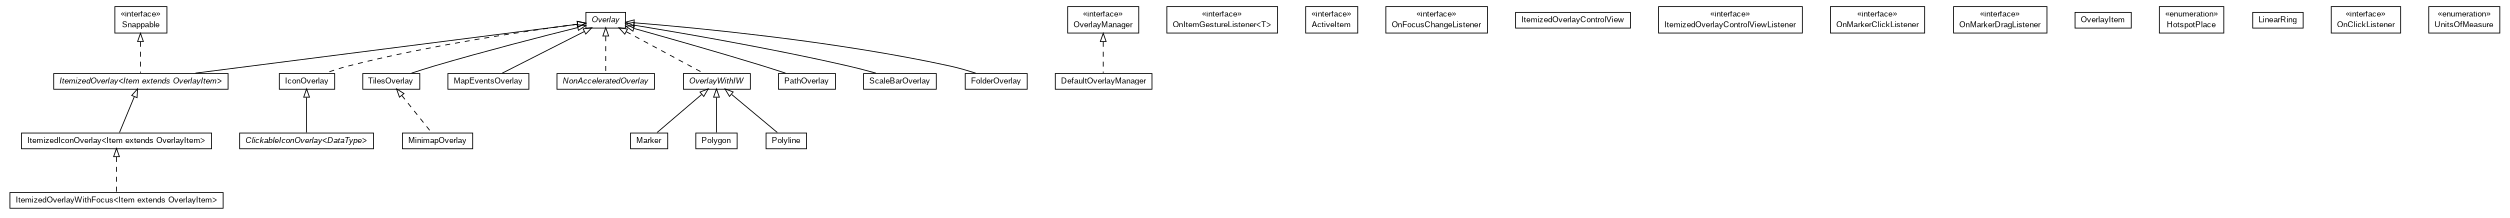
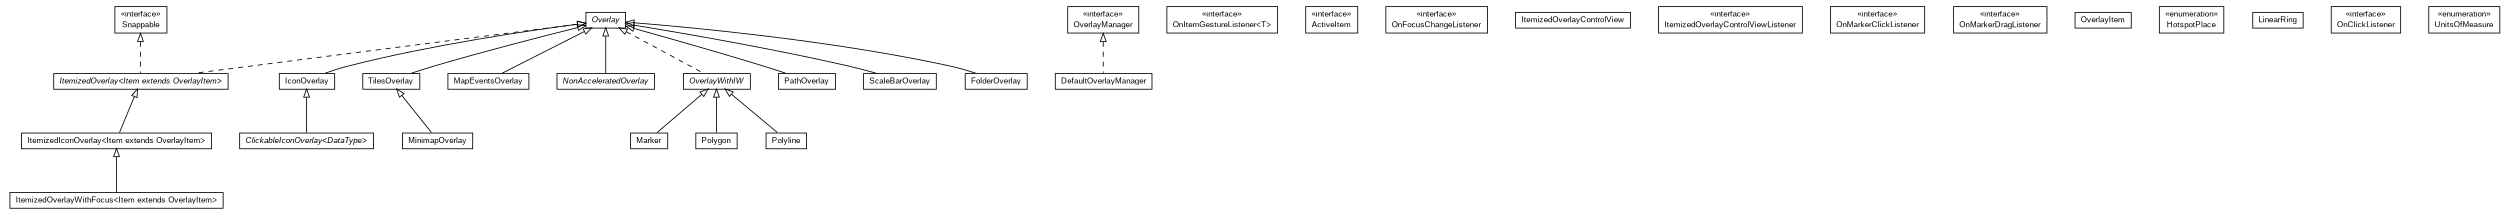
edge "ItemizedOverlay<Item extends OverlayItem>" -> "Overlay": style solid -> dashed
edge "IconOverlay" -> "Overlay": style dashed -> solid
edge "NonAcceleratedOverlay" -> "Overlay": style dashed -> solid
edge "MinimapOverlay" -> "TilesOverlay": style dashed -> solid
edge "ItemizedOverlayWithFocus<Item extends OverlayItem>" -> "ItemizedIconOverlay<Item extends OverlayItem>": style dashed -> solid
